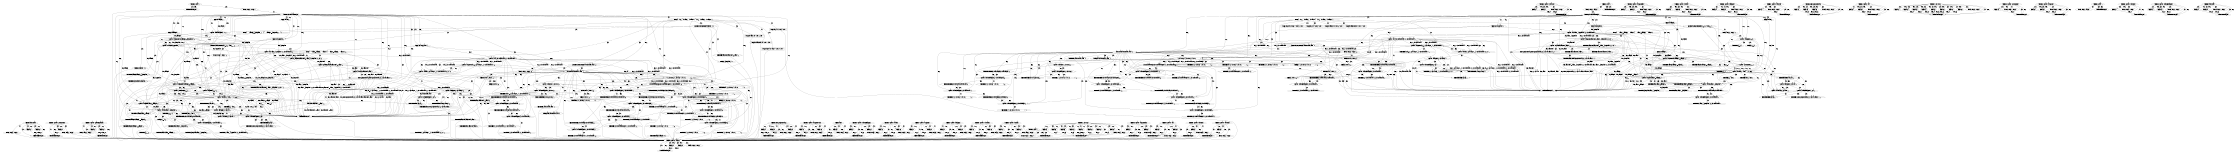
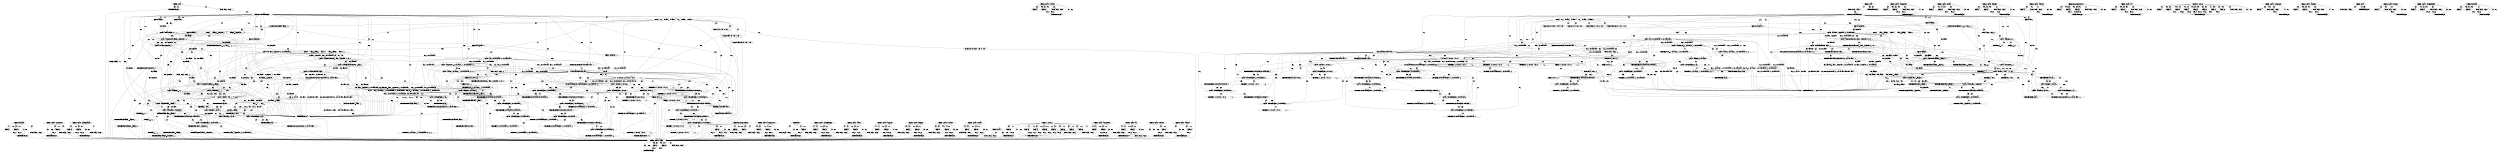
edge "(CONTROL_STRUCTURE,IF,if (off_pitch < 0))" -> "(IDENTIFIER,off_cur_end,off_cur_end >= off_cur)": now "(<operator>.greaterEqualsThan,off_cur_end >= off_cur)" -> "(IDENTIFIER,off_cur_end,off_cur_end >= off_cur)"
edge "(<operator>.assignmentMinus,off_begin -= bytesperline - 1)" -> "(IDENTIFIER,off_begin,off_begin -= bytesperline - 1)": removed, label "AST:"
